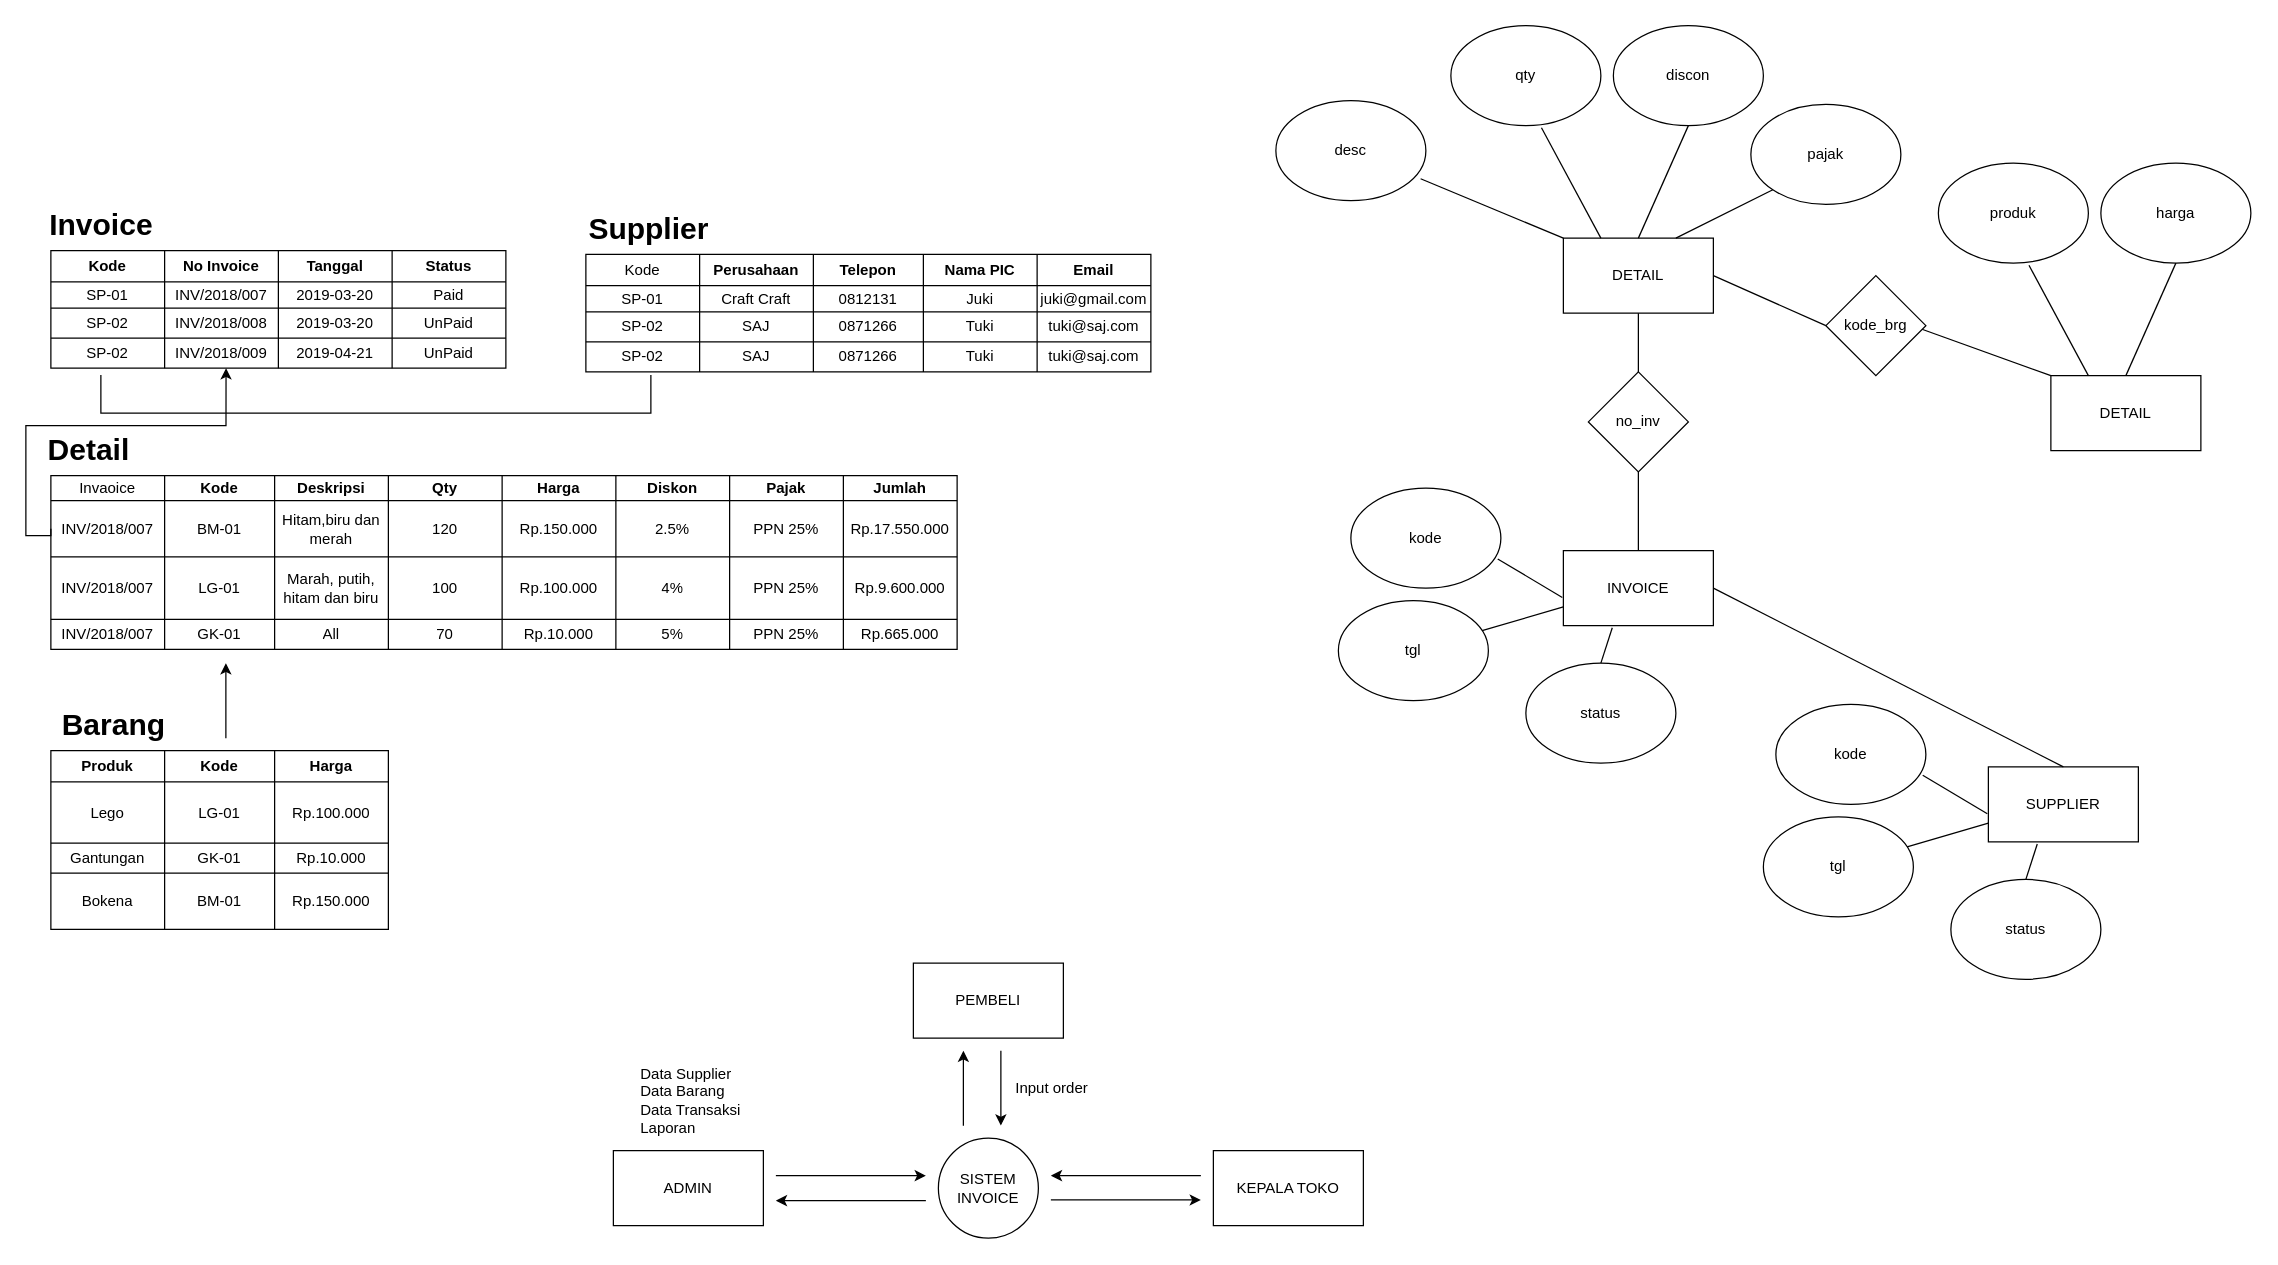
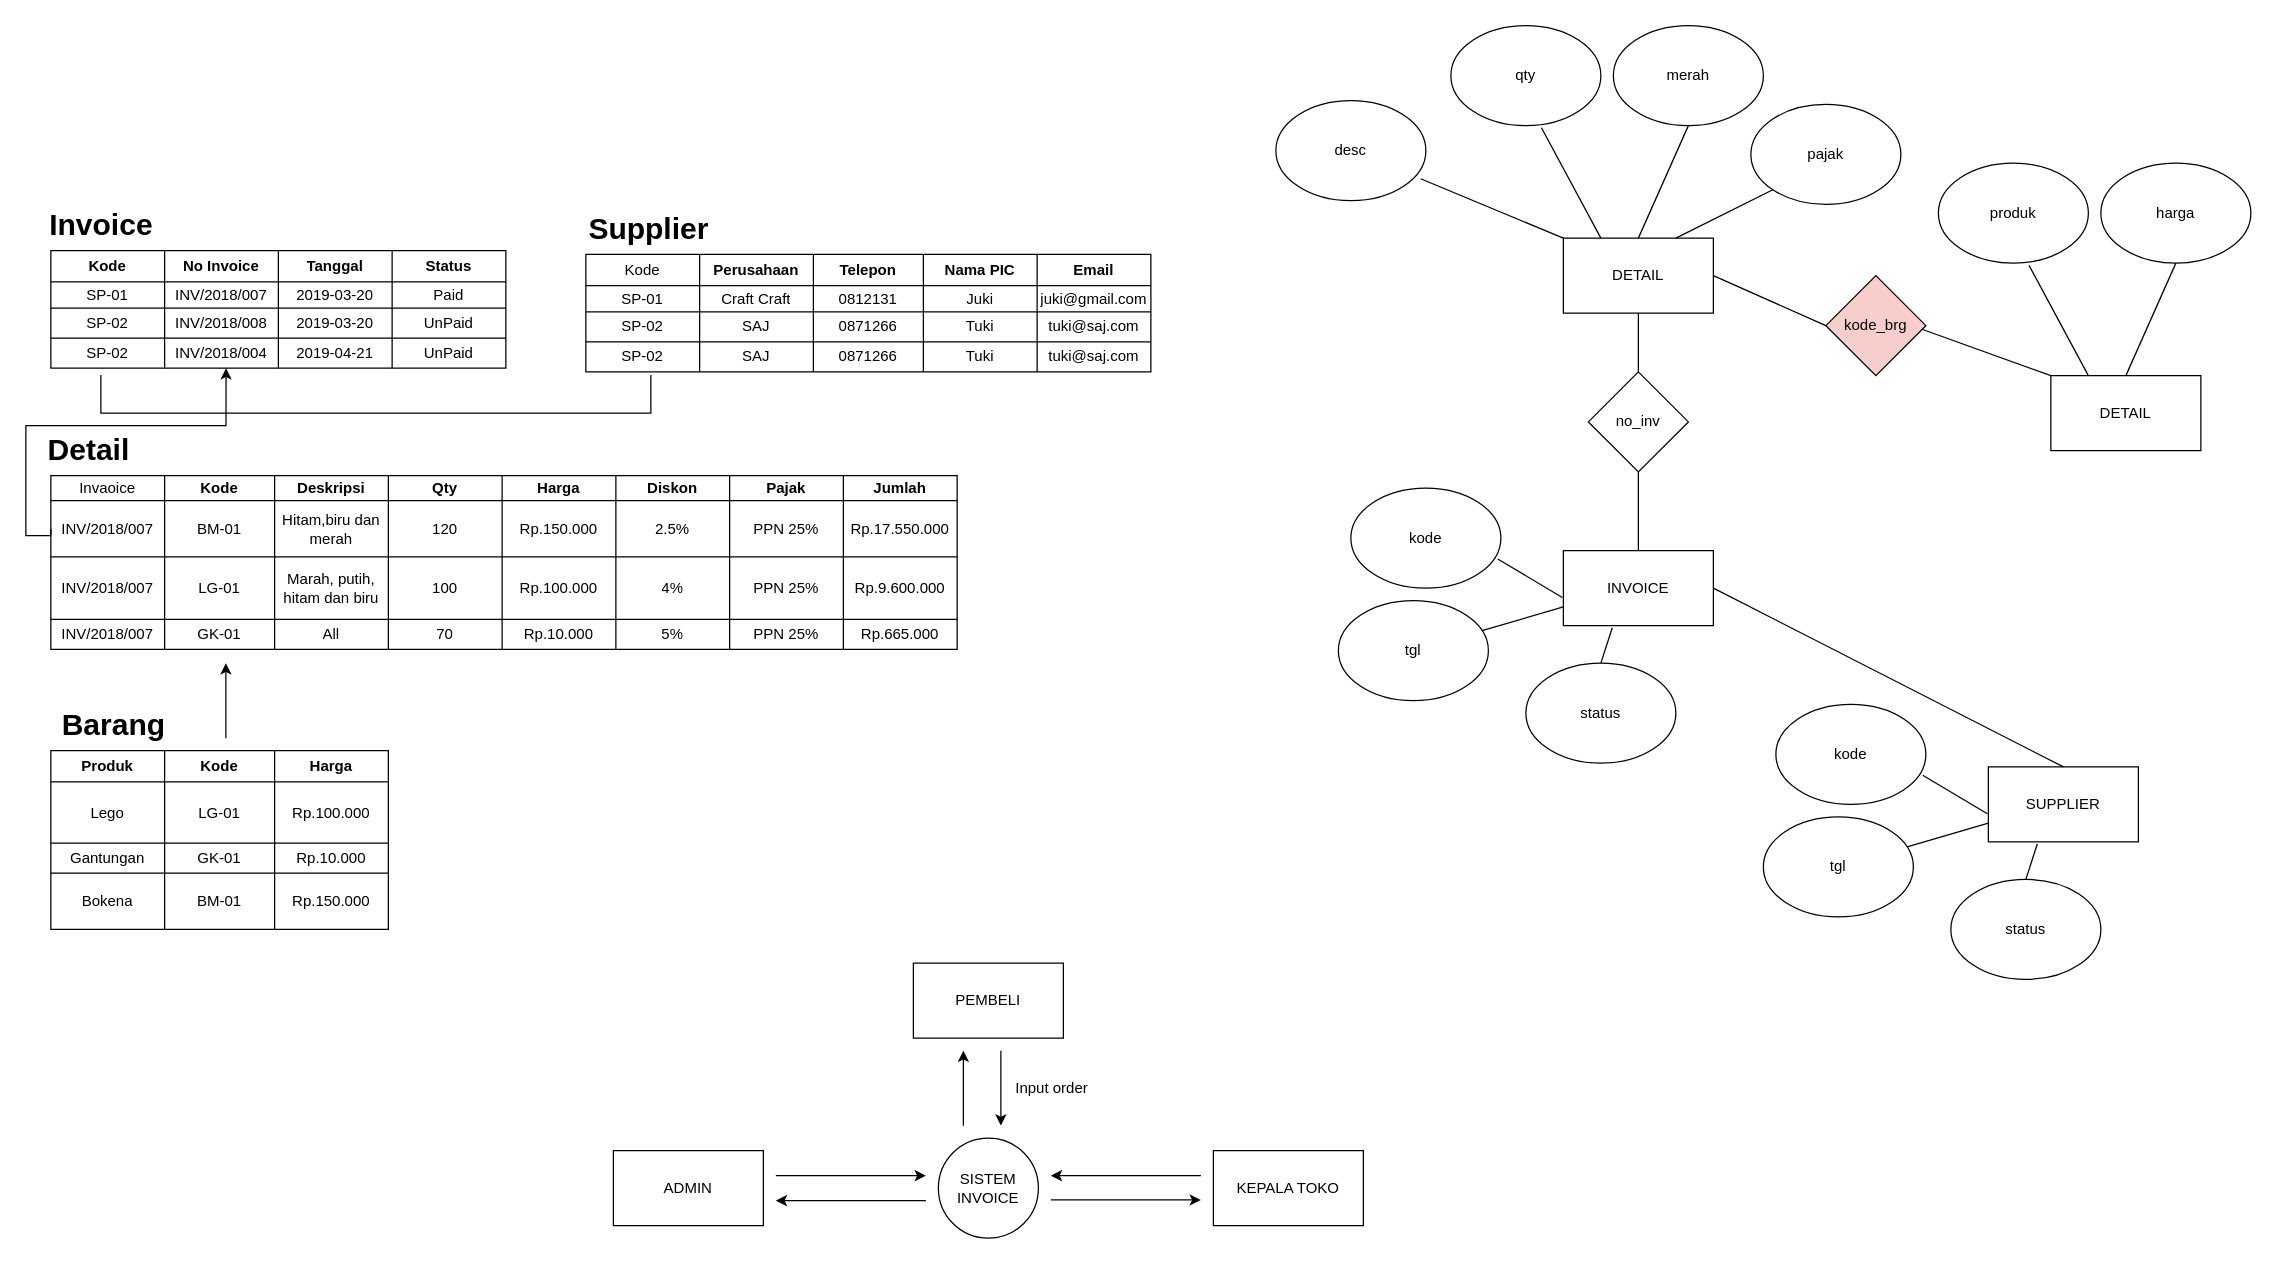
node "discon": label "discon" -> "merah"
node "kode_brg": fillcolor #ffffff -> #f8cecc
node "INV/2018/009": label "INV/2018/009" -> "INV/2018/004"
node "Data Supplier Data Barang Data Transaksi Laporan": removed
